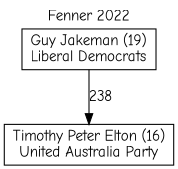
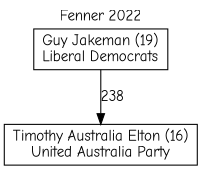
node "Timothy Peter Elton (16) United Australia Party": label "Timothy Peter Elton (16) United Australia Party" -> "Timothy Australia Elton (16) United Australia Party"
